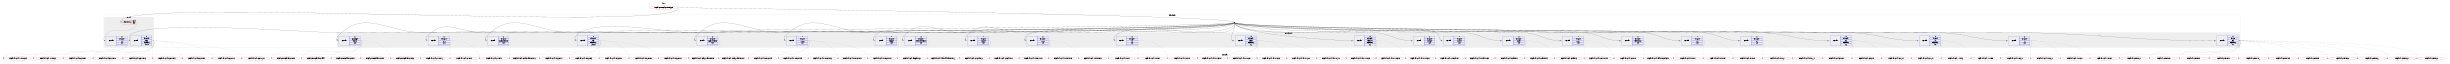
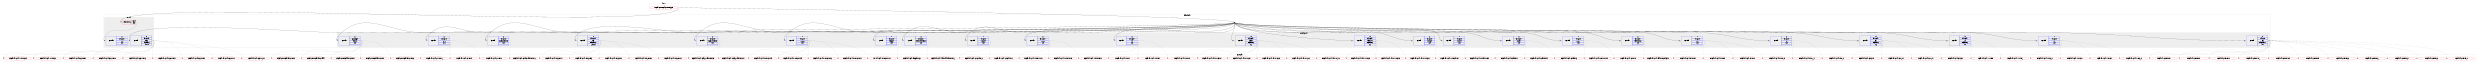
node "portage://dev-haskell/cryptohash-0.10.0": label "portage://dev-haskell/cryptohash-0.10.0" -> "stm://dev-haskell/cryptohash-0.10.0"
node "portage://dev-haskell/split-0.1.4.3": added
